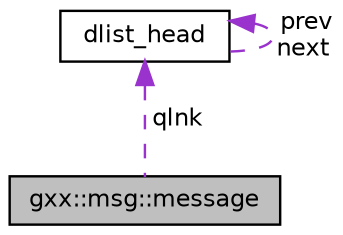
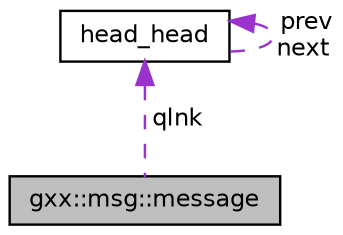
node "dlist_head": label "dlist_head" -> "head_head"
